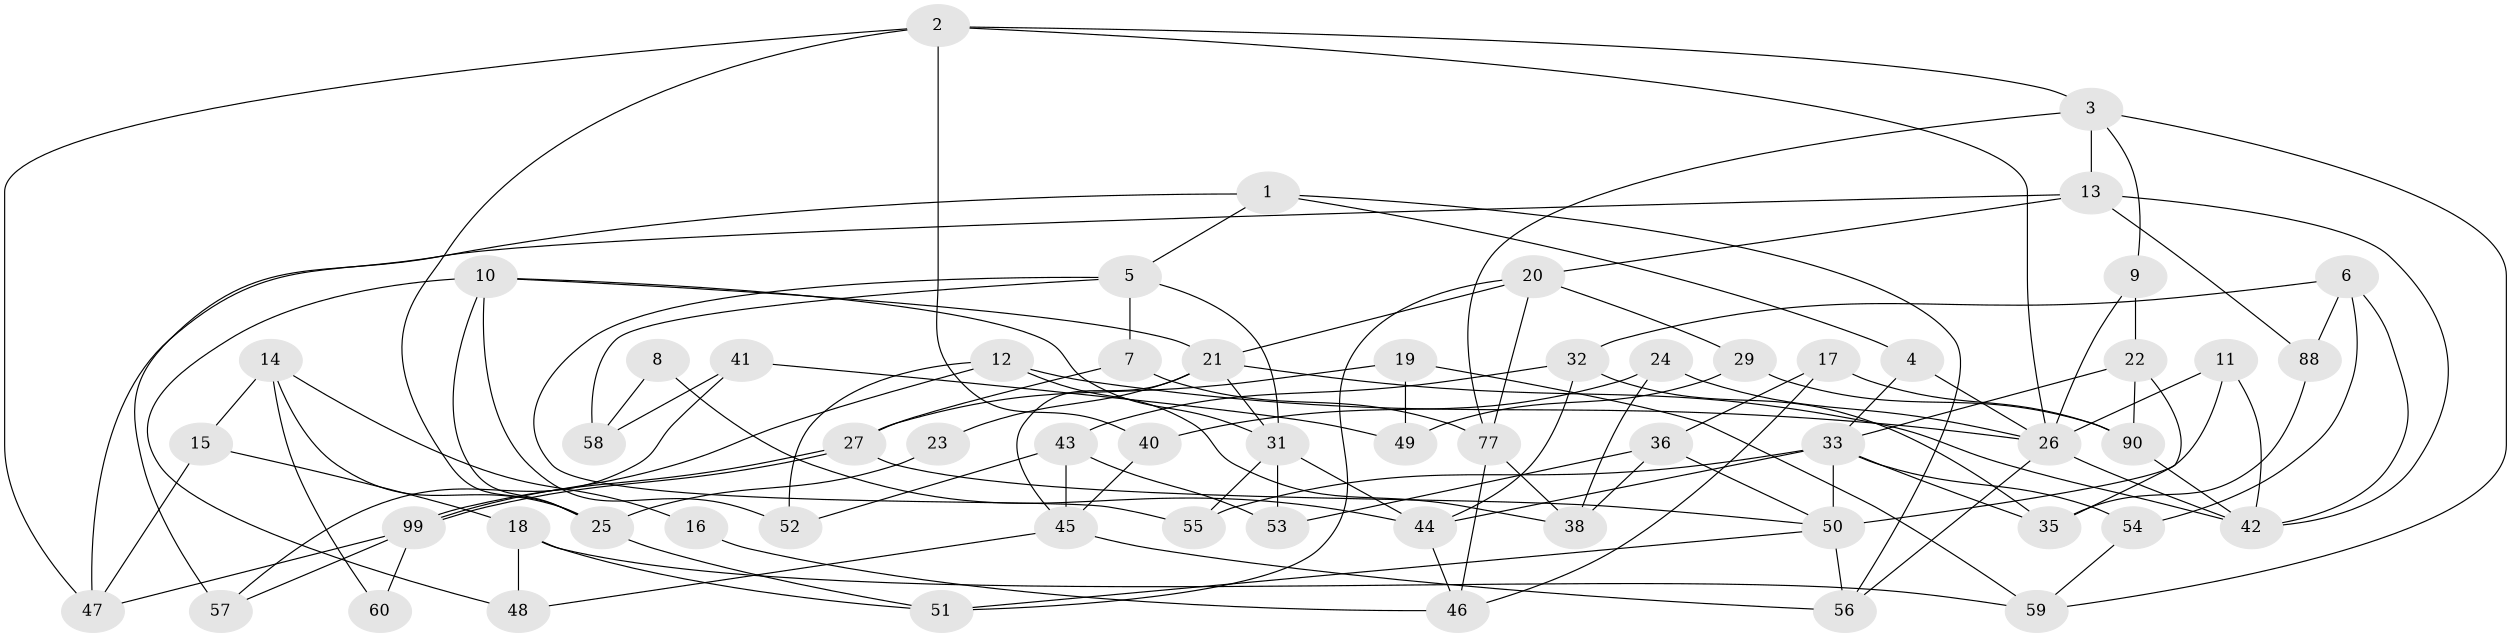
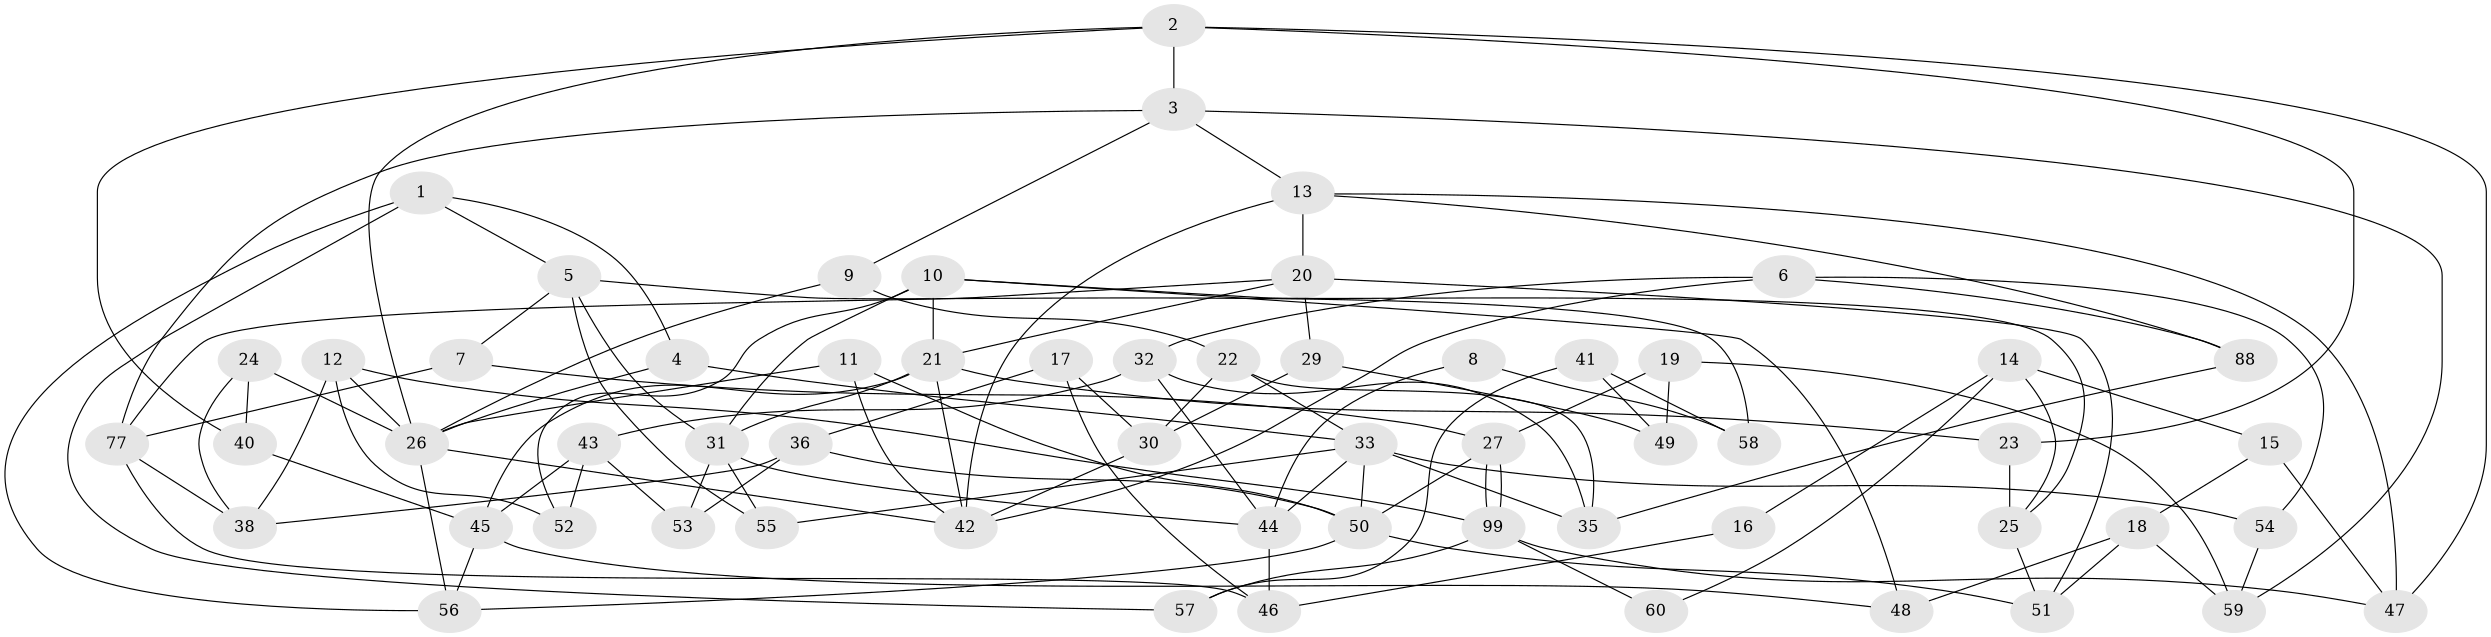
edge "2" -- "25": now "2" -- "23"
node "90": label "90" -> "30"
